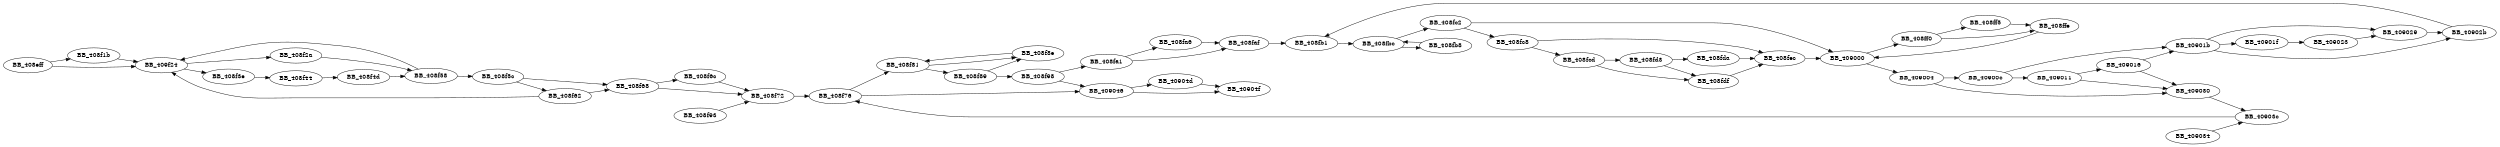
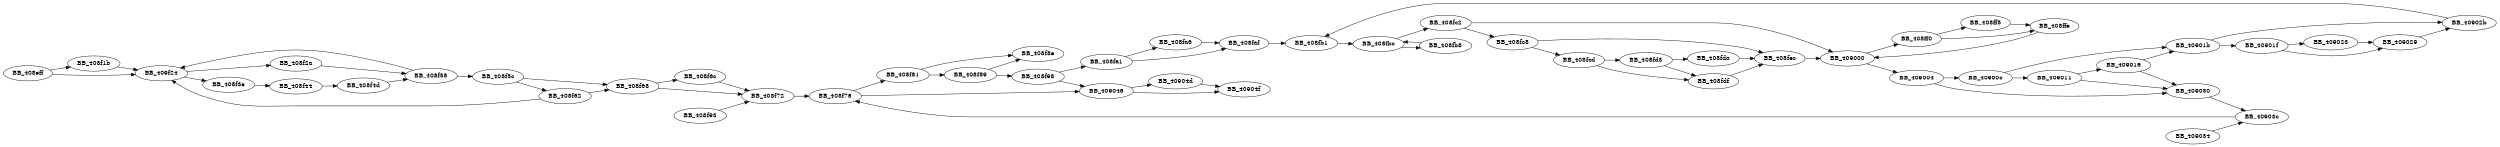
edge "BB_40901b" -> "BB_409029": now "BB_40901f" -> "BB_409029"
edge "BB_408f8e" -> "BB_408f81": removed
